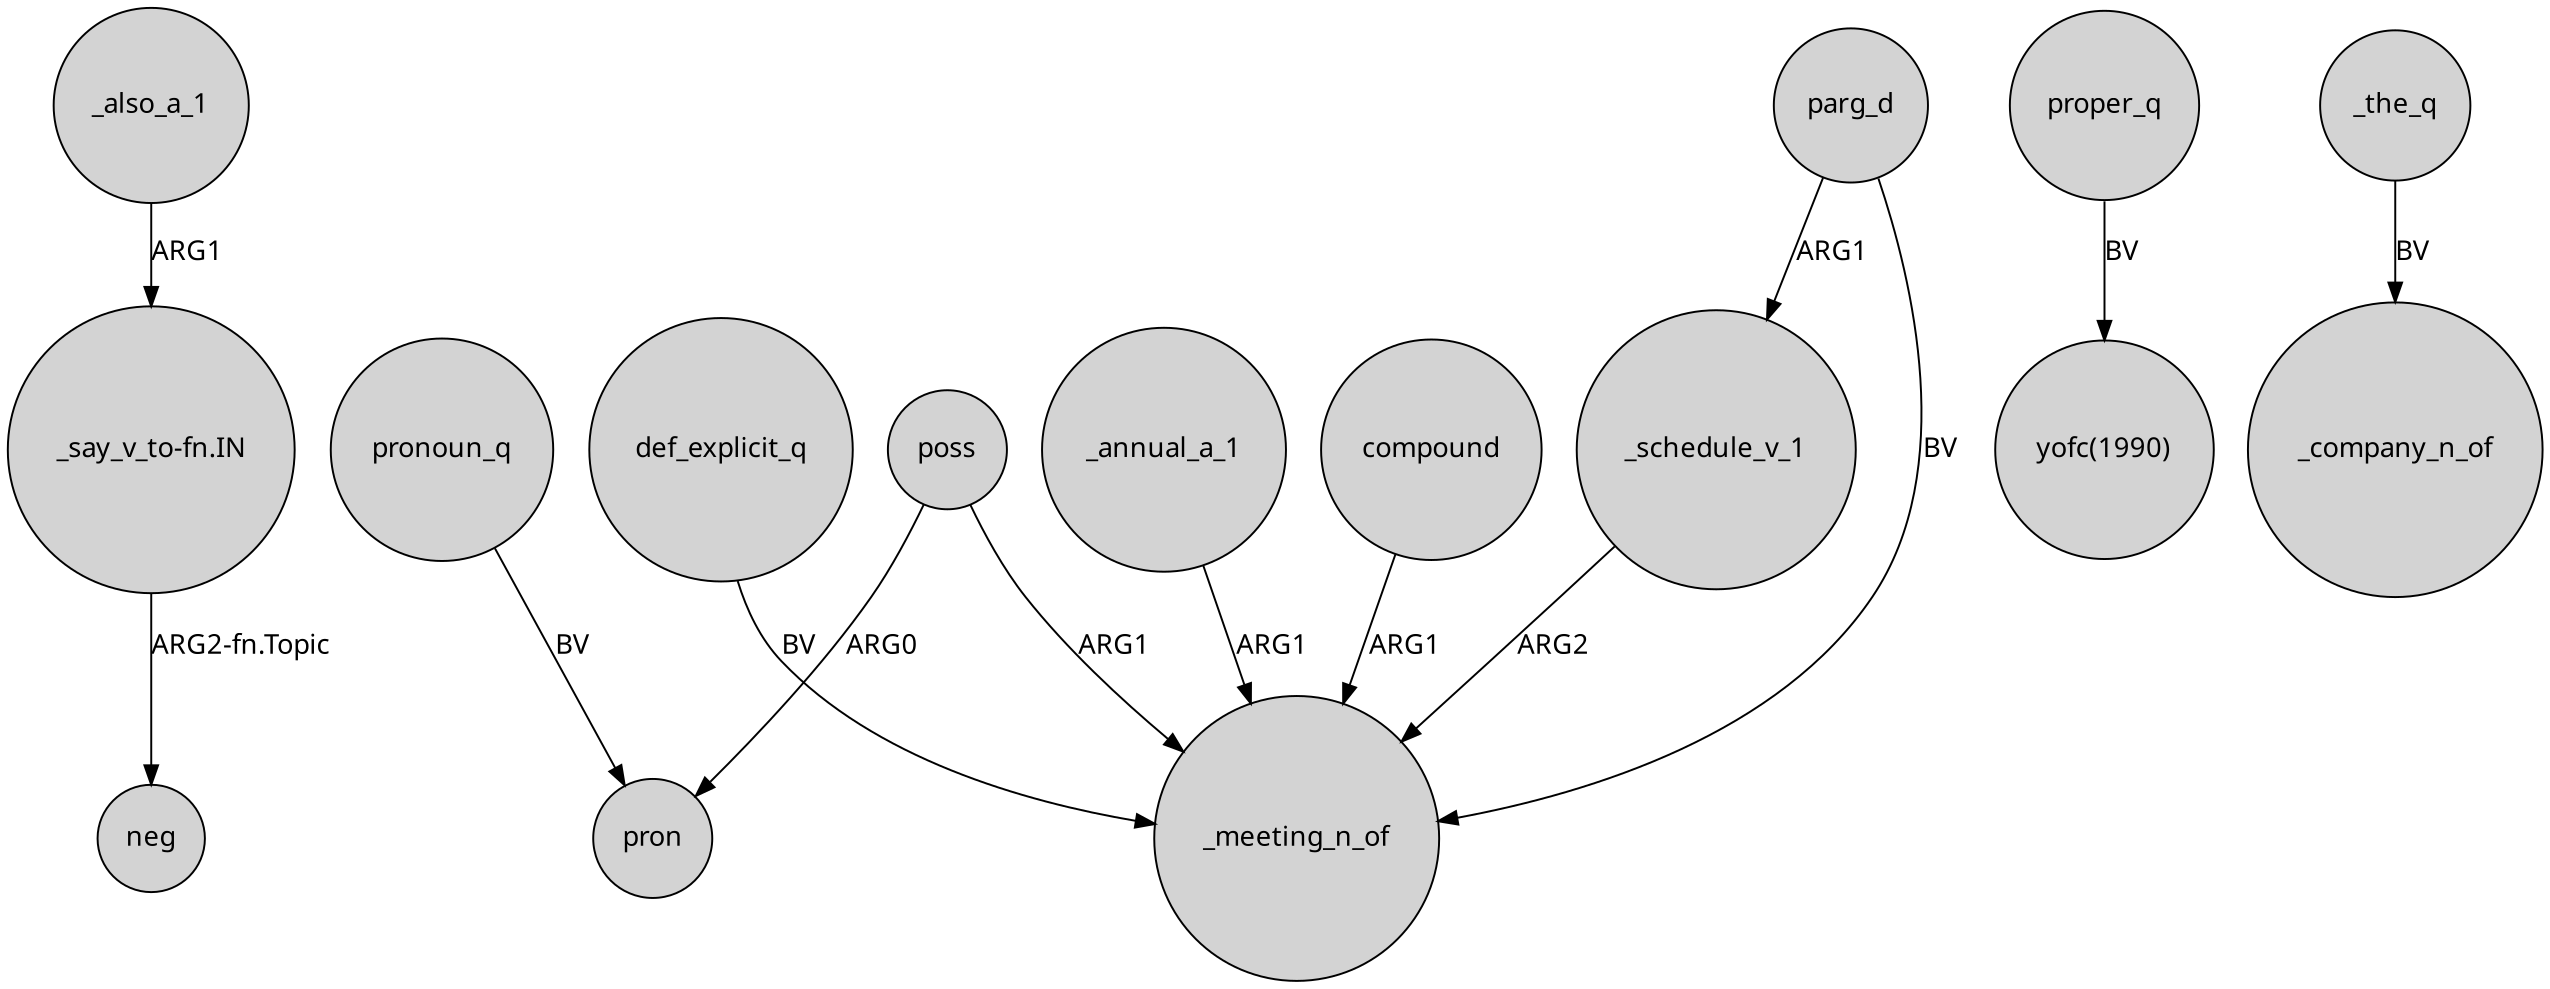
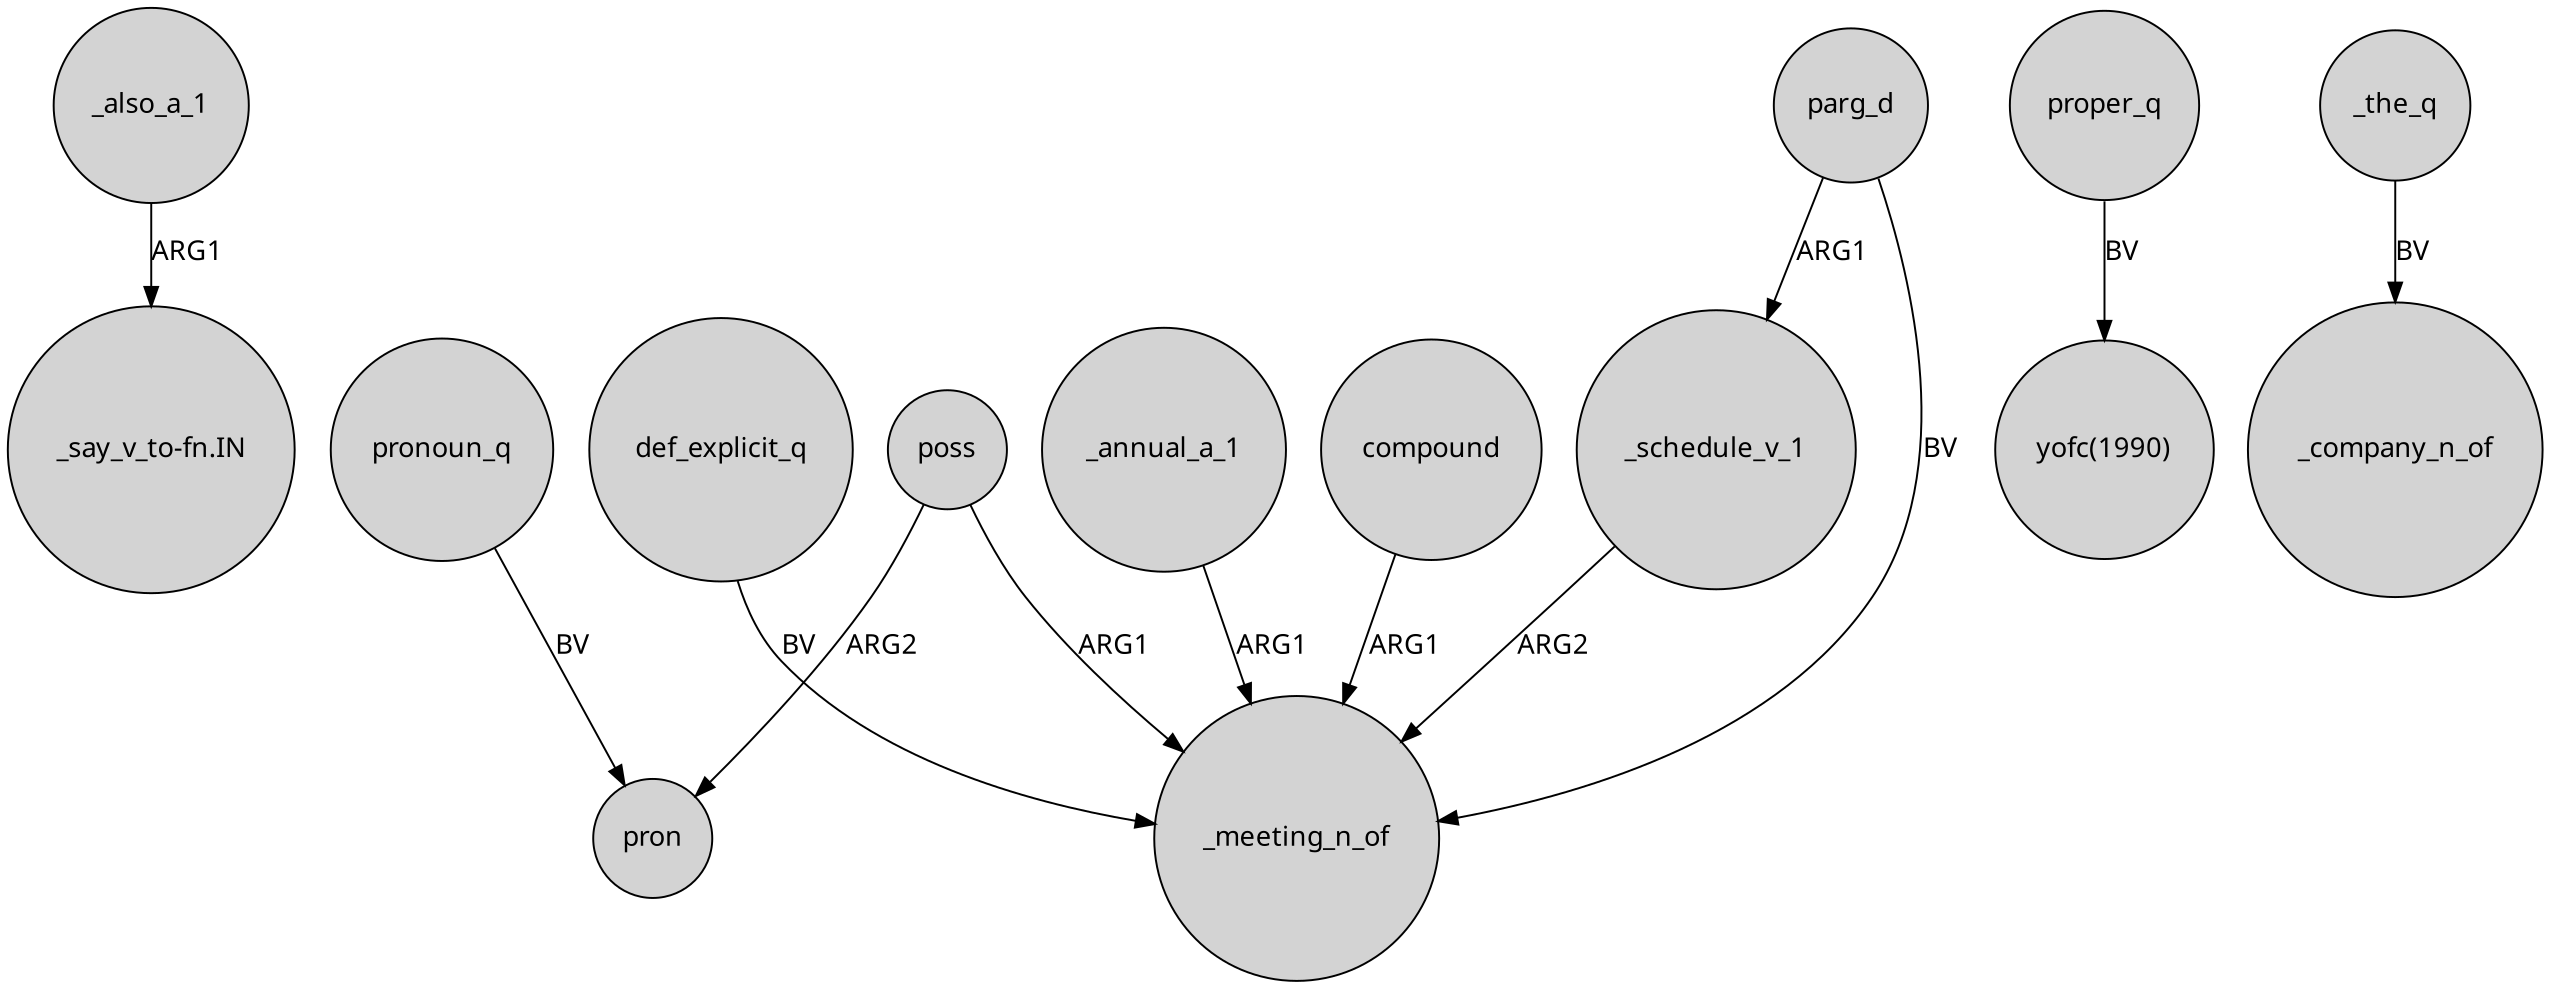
edge "poss" -> "pron": label "ARG0" -> "ARG2"
node "neg": removed
